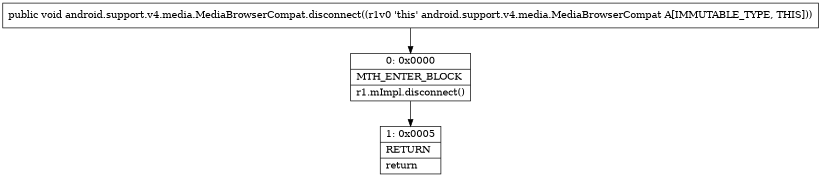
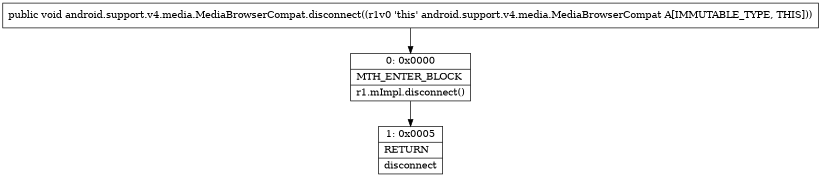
node "1: 0x0005": text "return" -> "disconnect"
